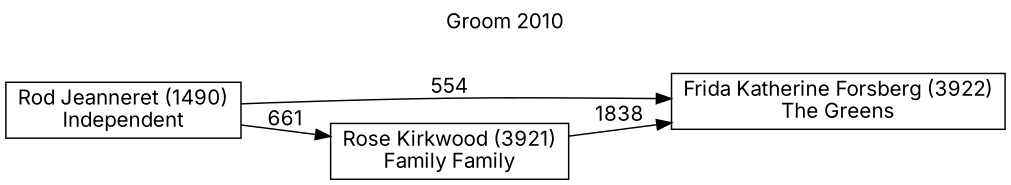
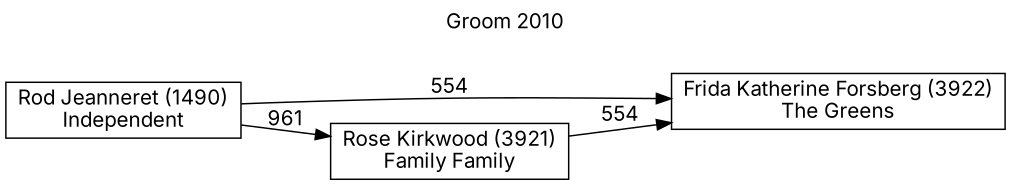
edge "Rose Kirkwood (3921) Family Family" -> "Frida Katherine Forsberg (3922) The Greens": label "1838" -> "554"
edge "Rod Jeanneret (1490) Independent" -> "Rose Kirkwood (3921) Family Family": label "661" -> "961"
